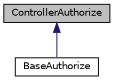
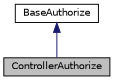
edge "BaseAuthorize" -> "ControllerAuthorize": reversed
